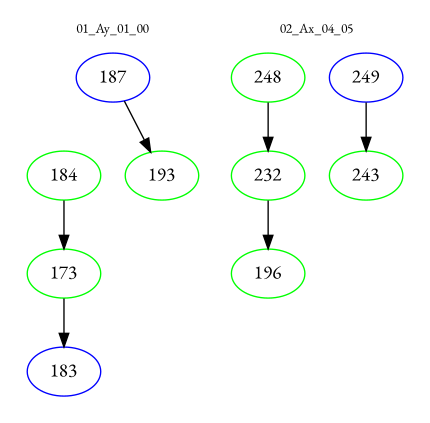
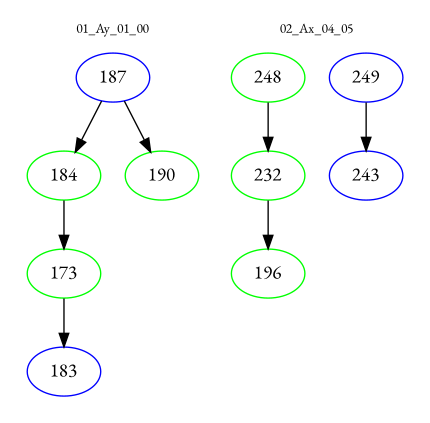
edge "187" -> "184": added
node "193": label "193" -> "190"
node "243": color green -> blue
